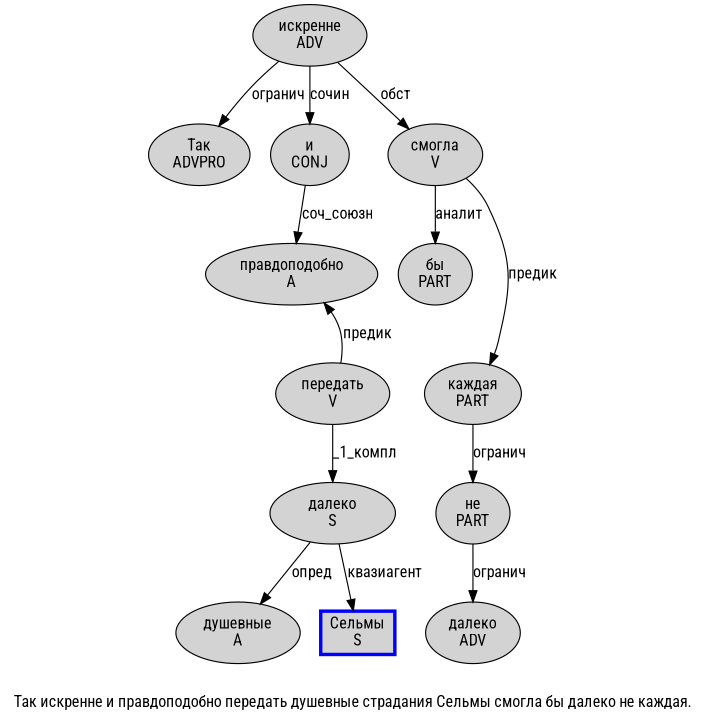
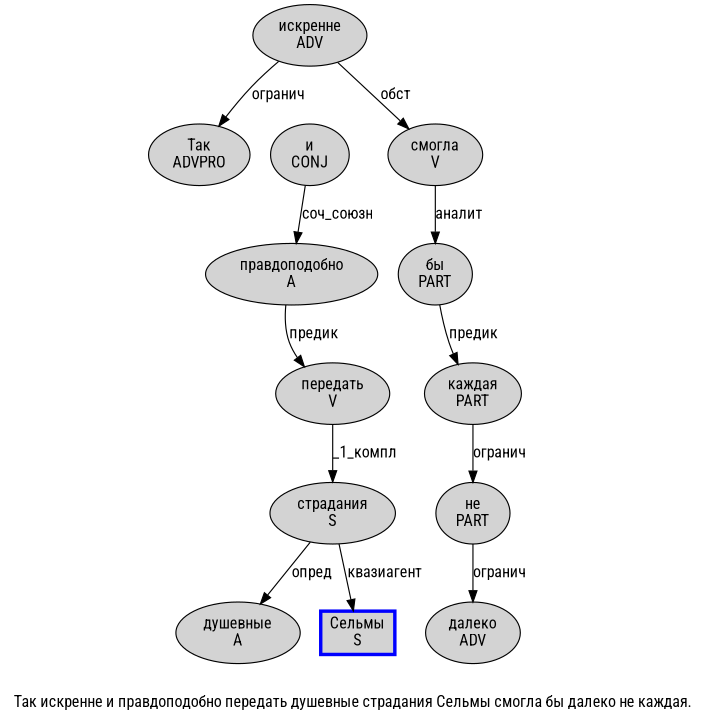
edge "искренне ADV" -> "и CONJ": removed, label "сочин"
edge "смогла V" -> "каждая PART": now "бы PART" -> "каждая PART"
edge "передать V" -> "правдоподобно A": reversed
node "далеко S": label "далеко S" -> "страдания S"
